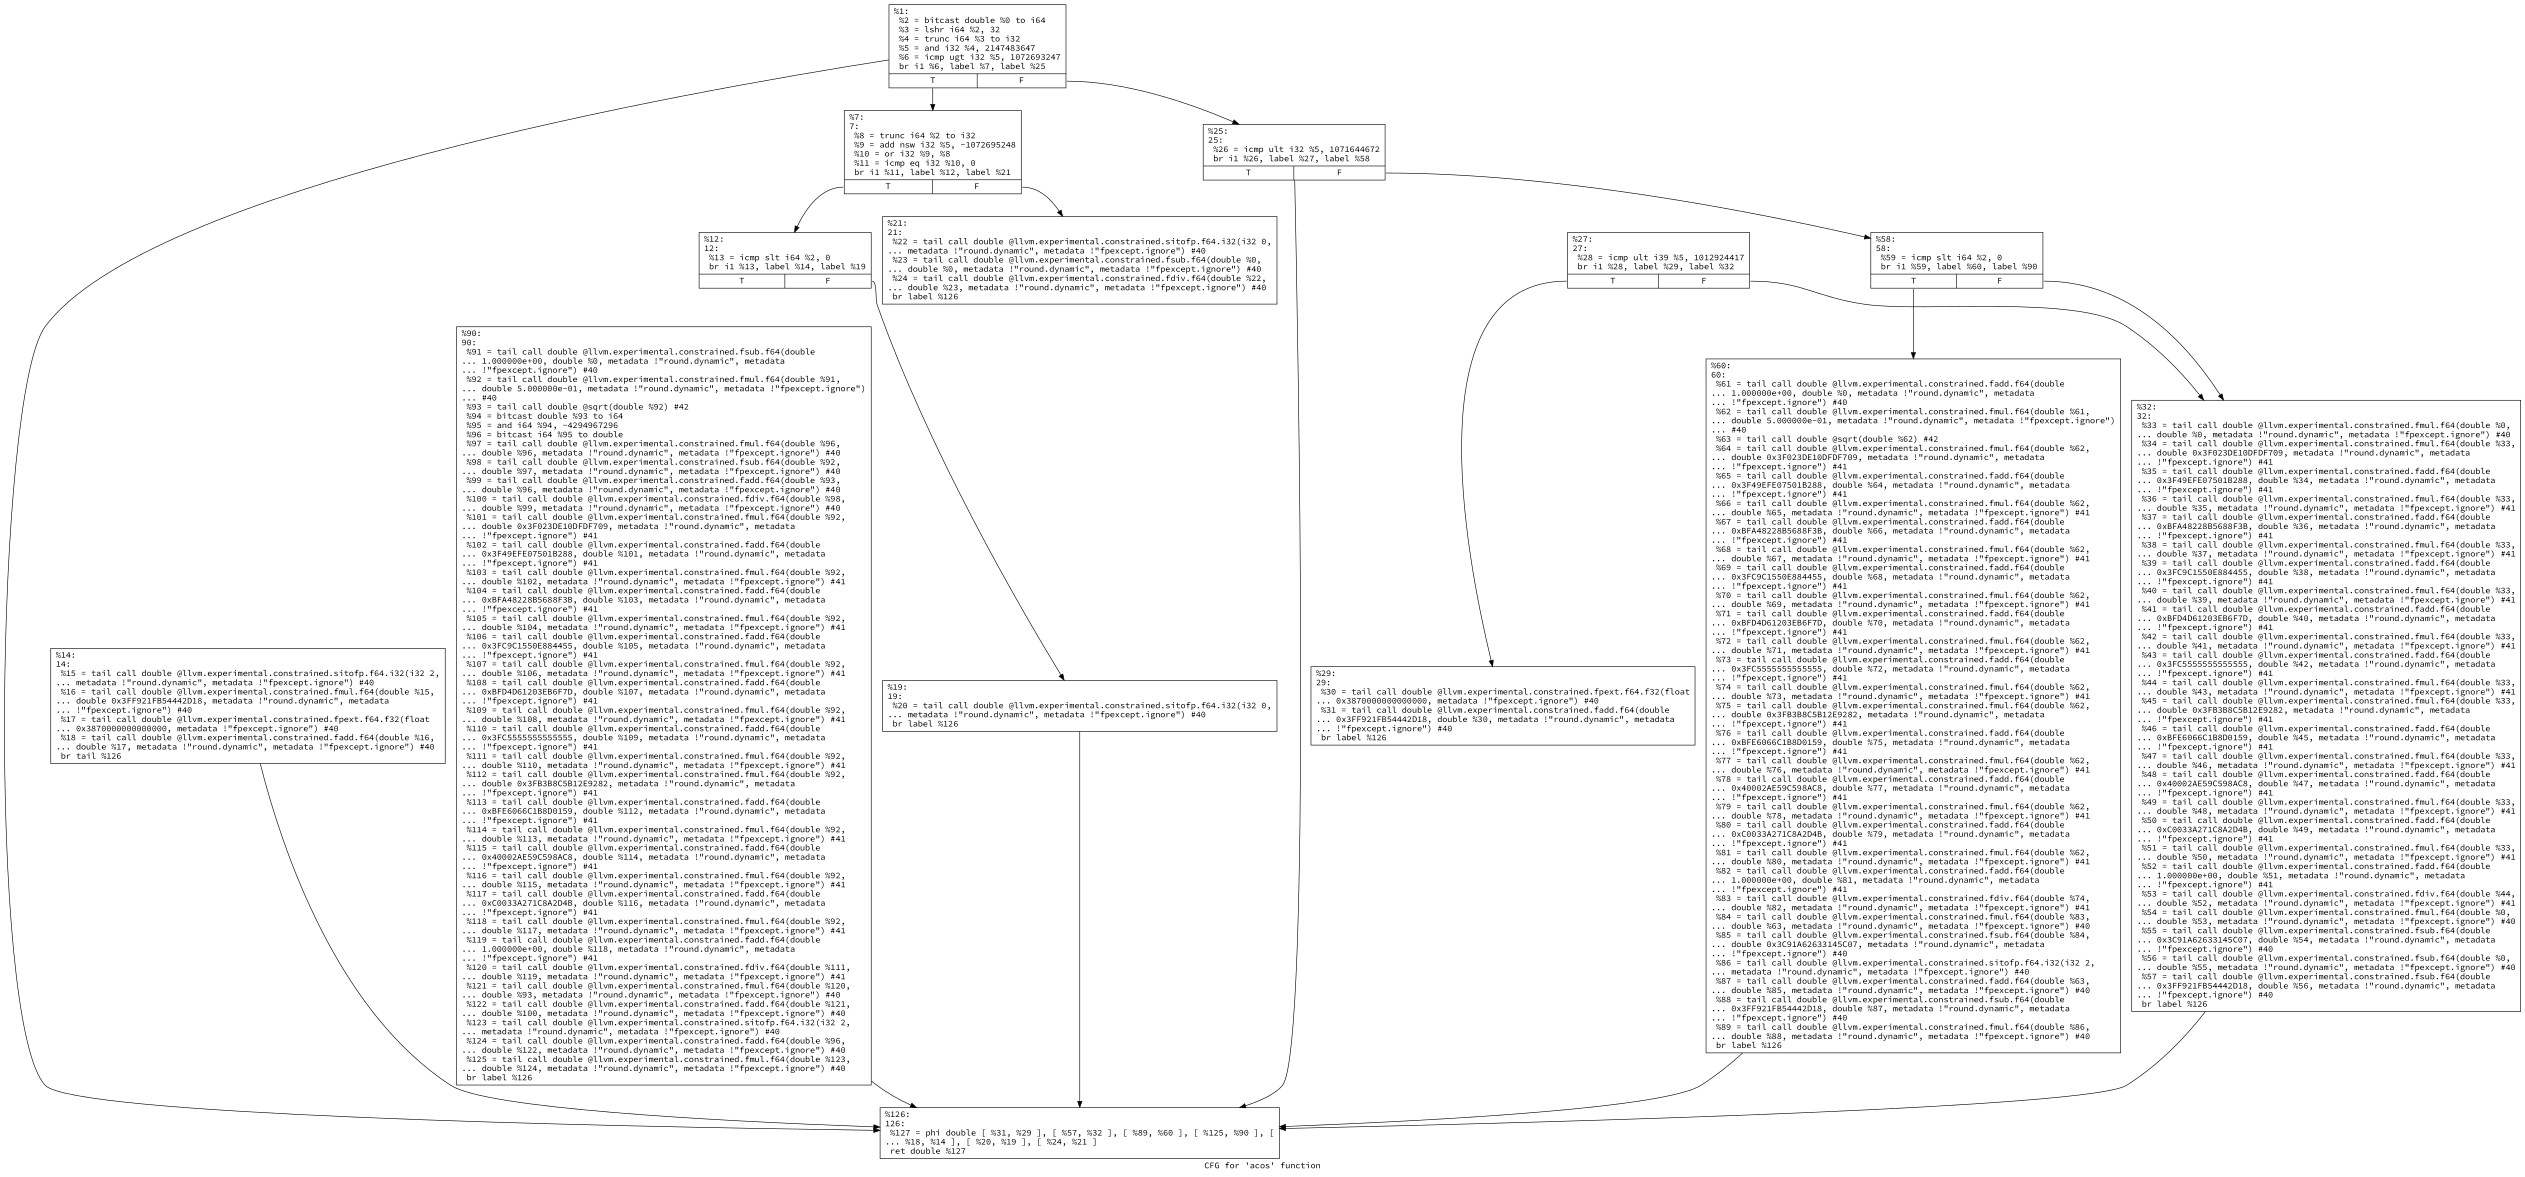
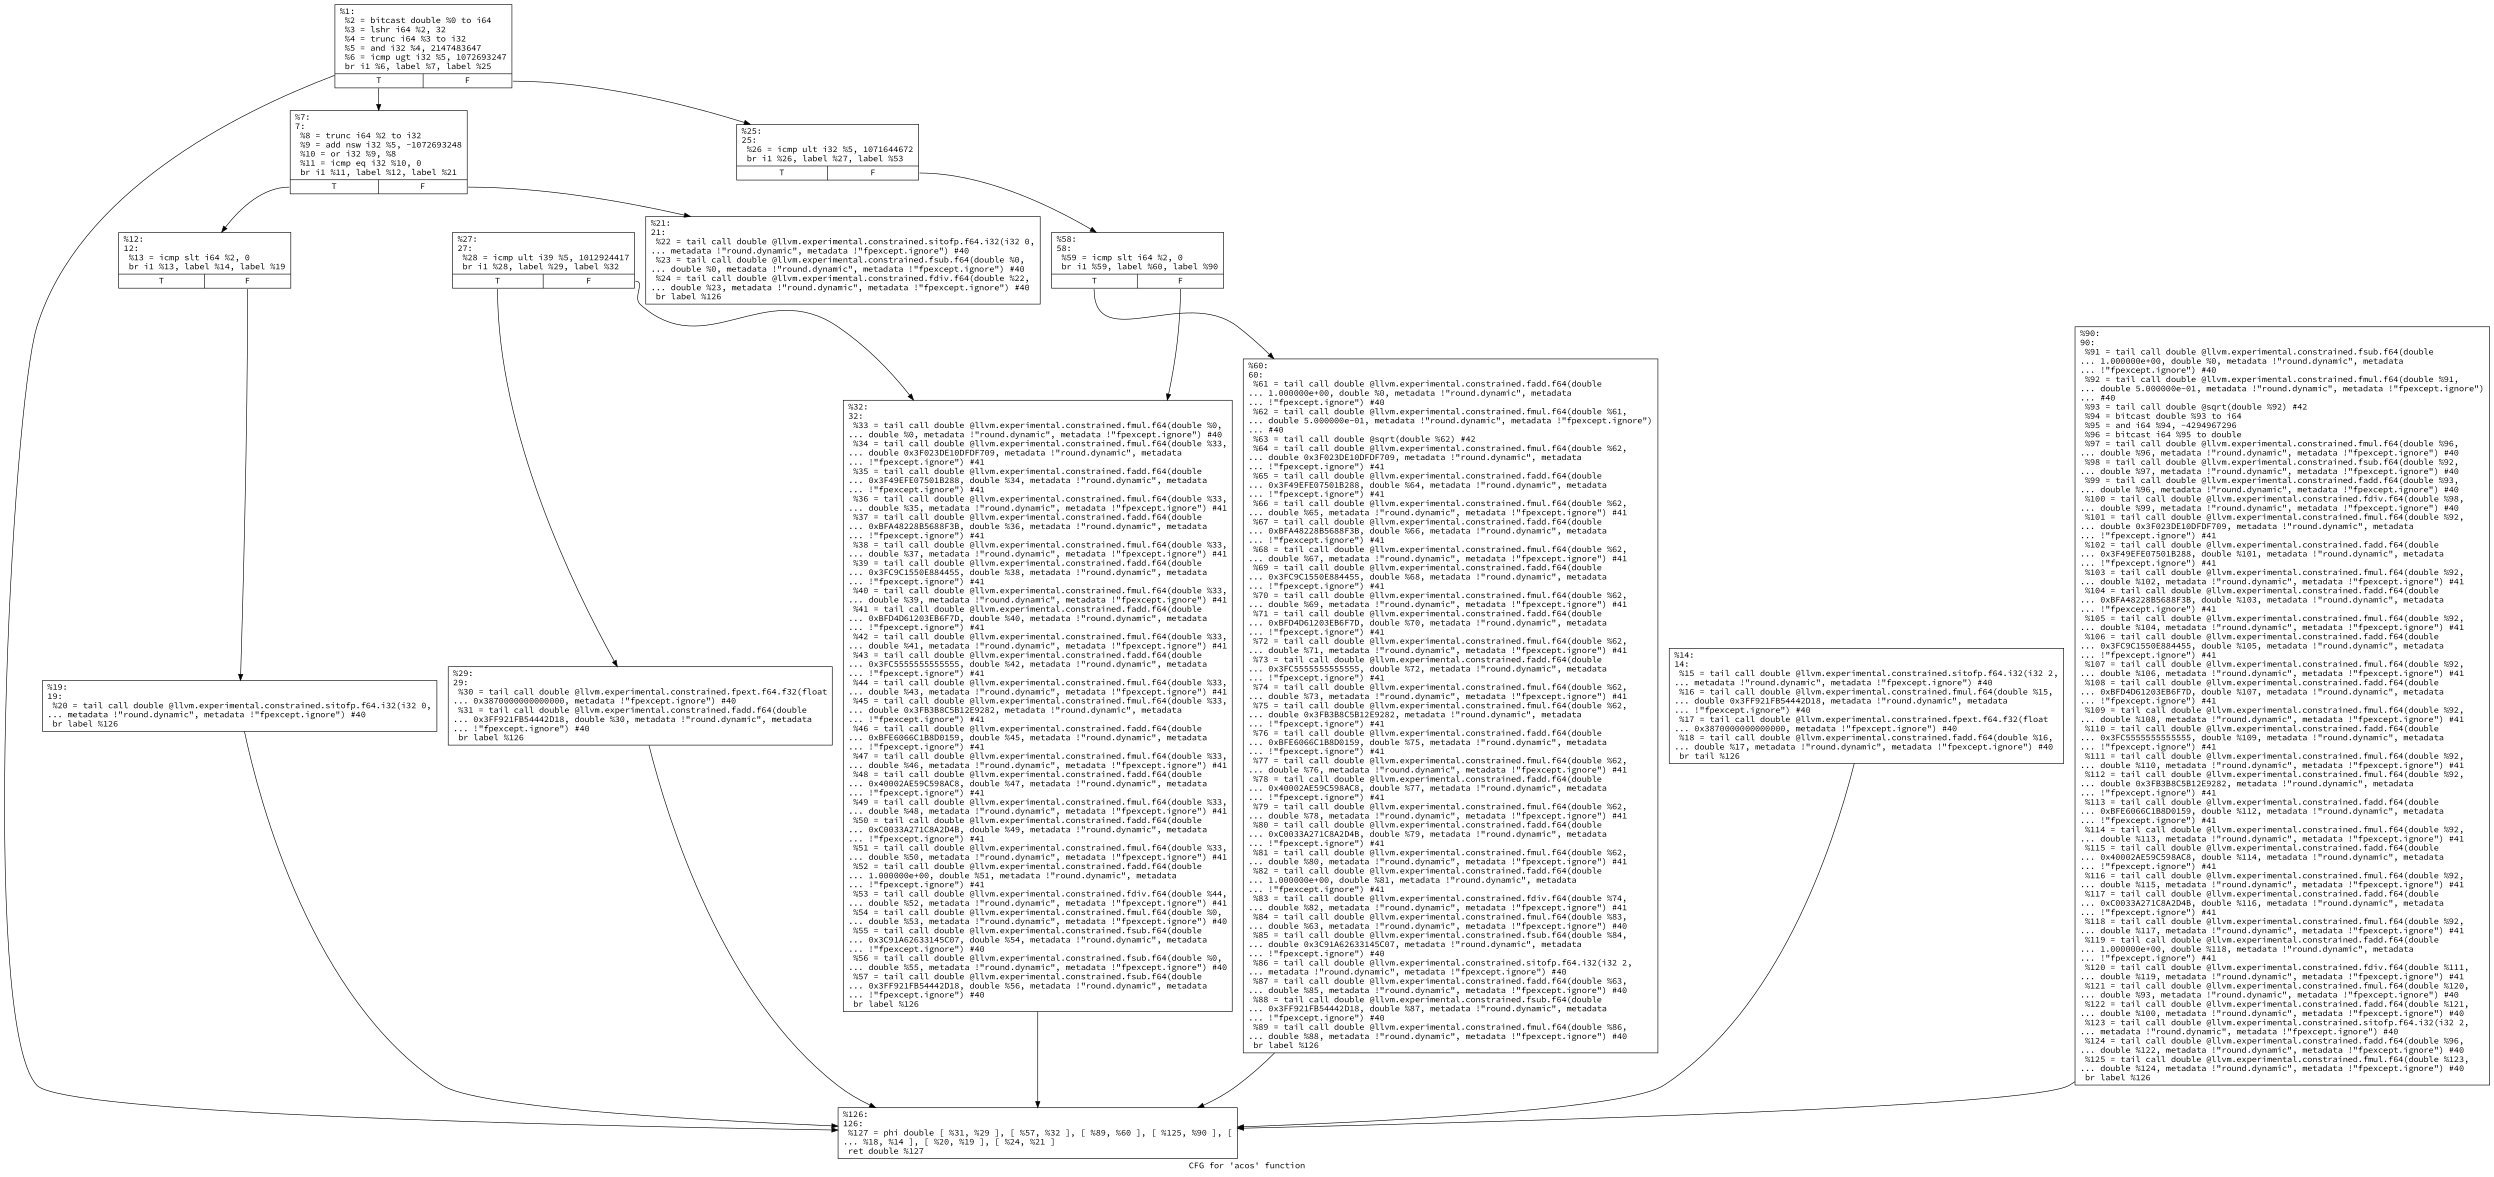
node "%7:": text "%9 = add nsw i32 %5, -1072695248" -> "%9 = add nsw i32 %5, -1072693248"
node "%25:": text "br i1 %26, label %27, label %58" -> "br i1 %26, label %27, label %53"
edge "%25:" -> "%126:": now "%29:" -> "%126:"
